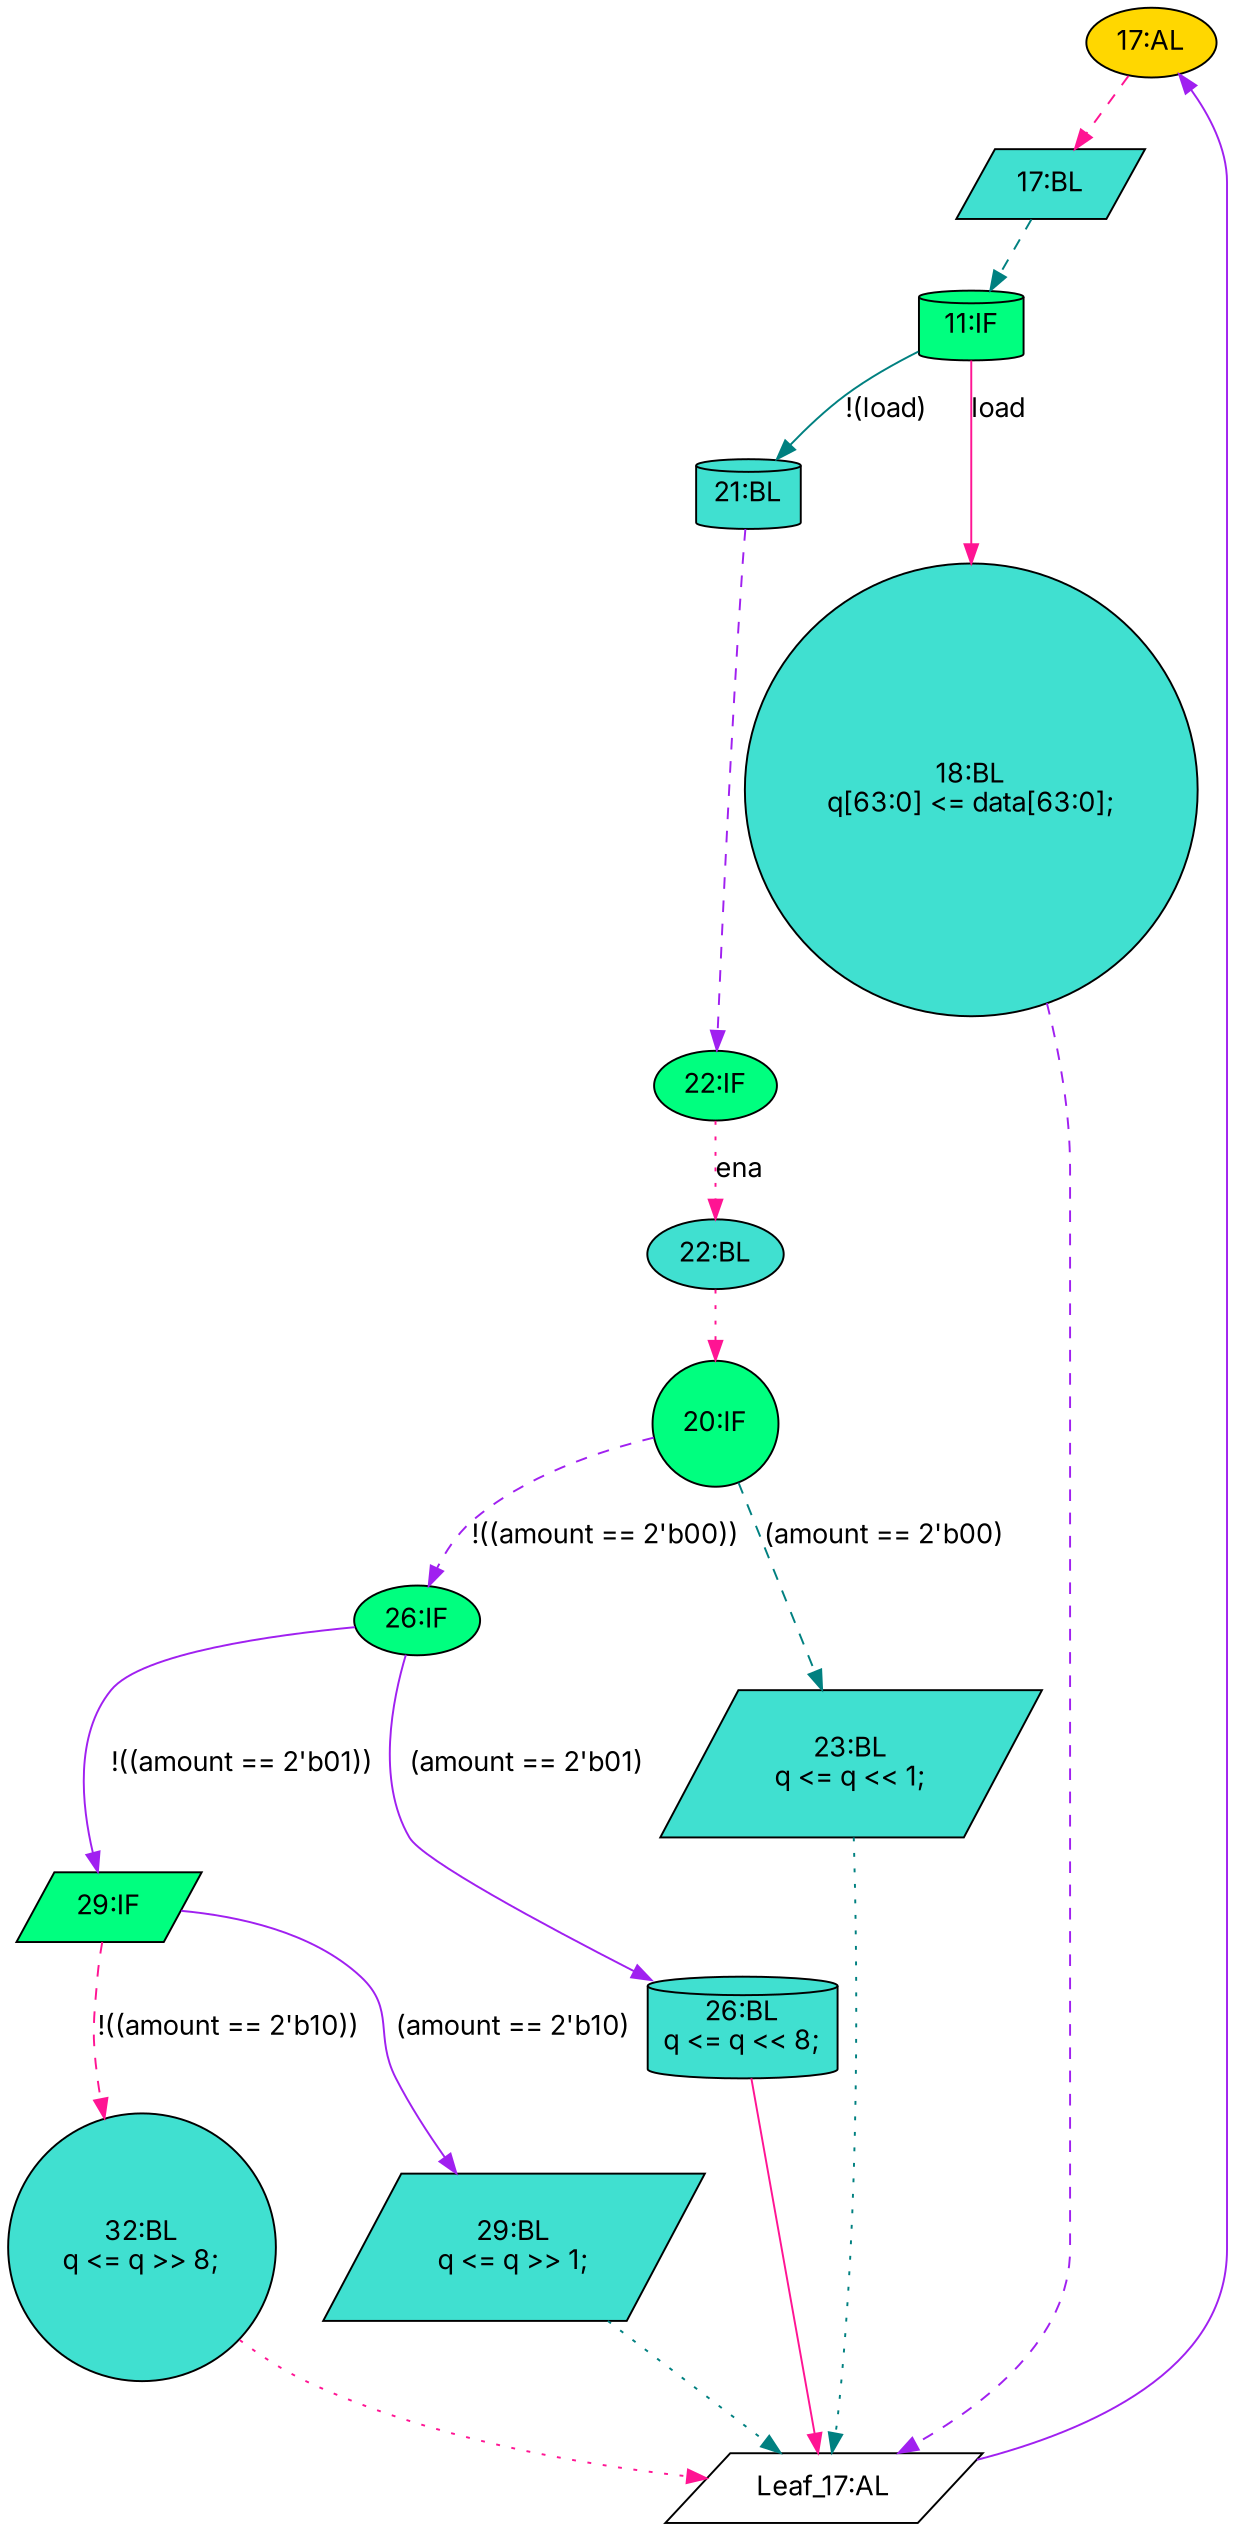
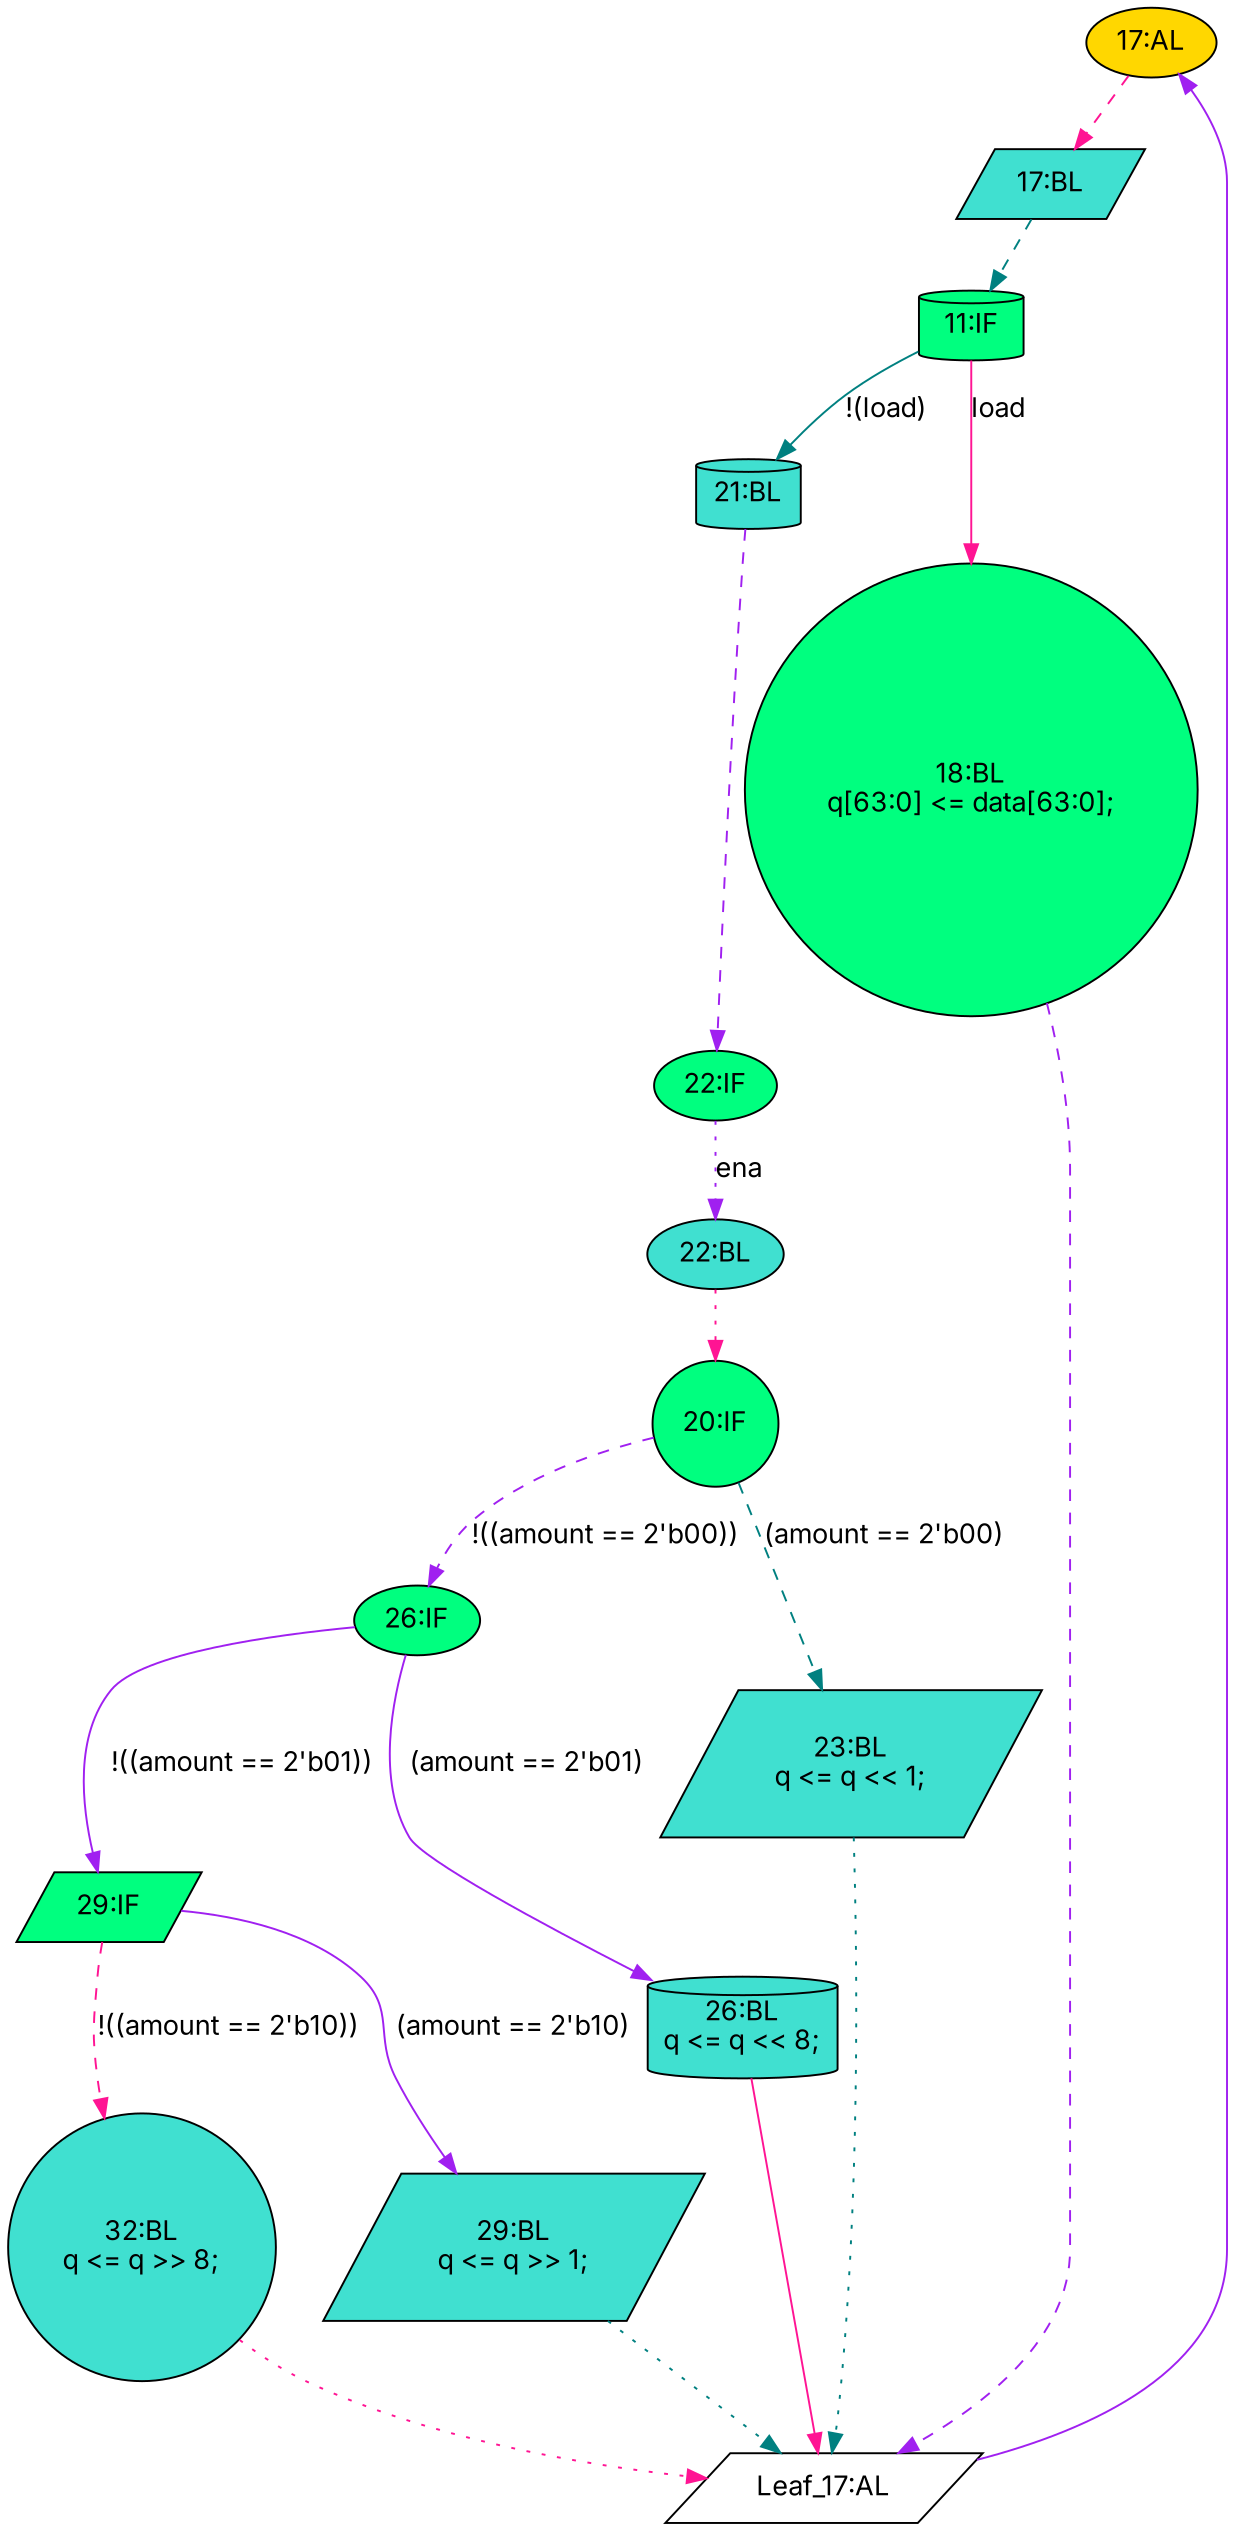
node "18:BL q[63:0] <= data[63:0];": fillcolor turquoise -> springgreen
edge "22:IF" -> "22:BL": color deeppink -> purple
